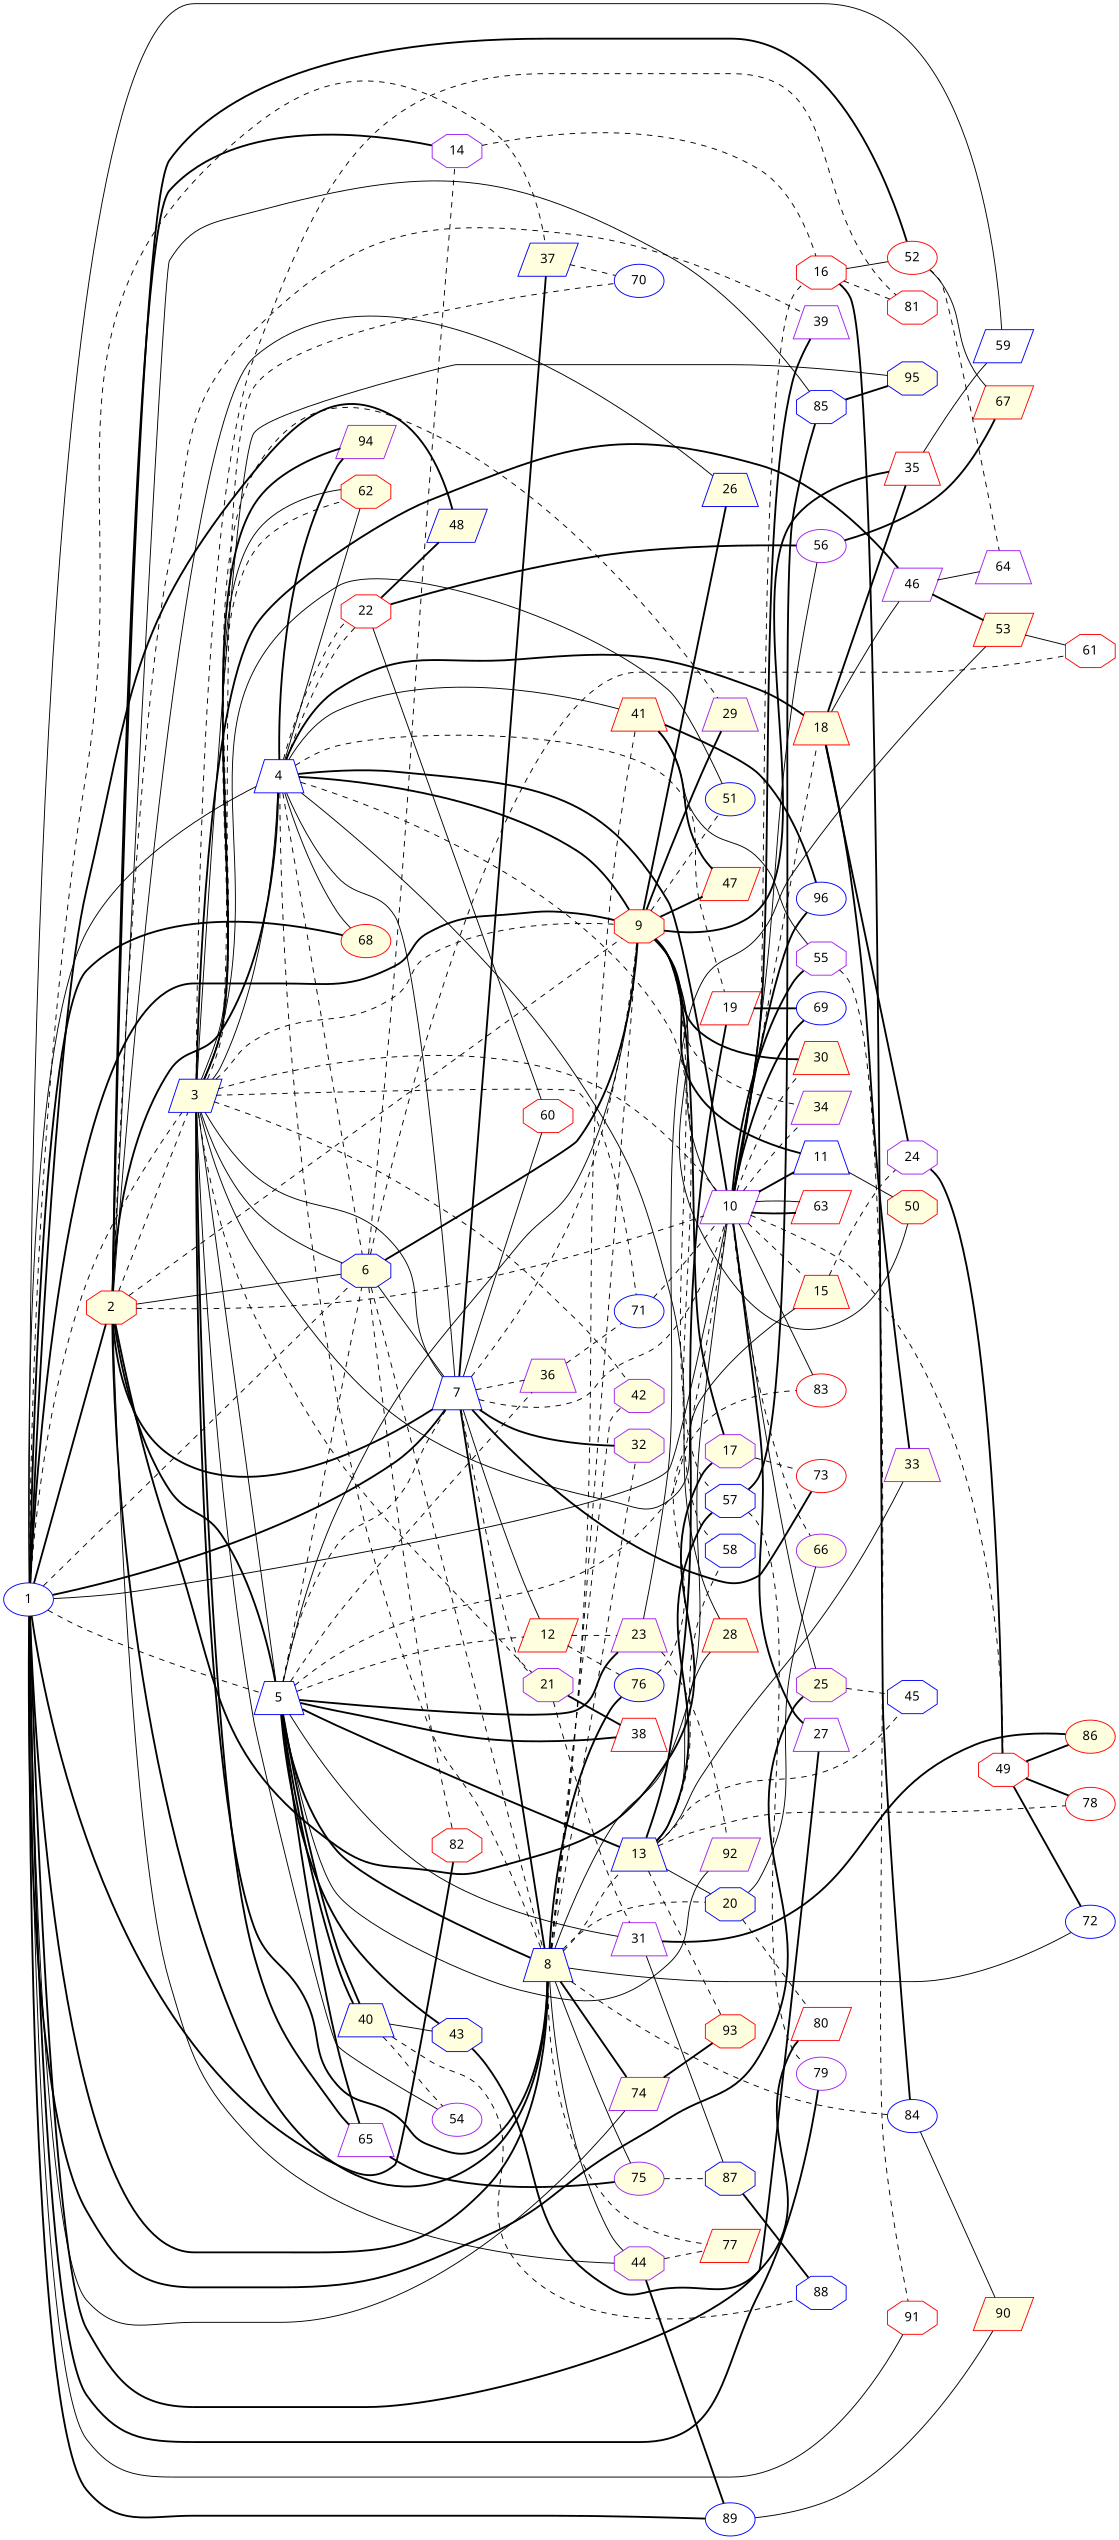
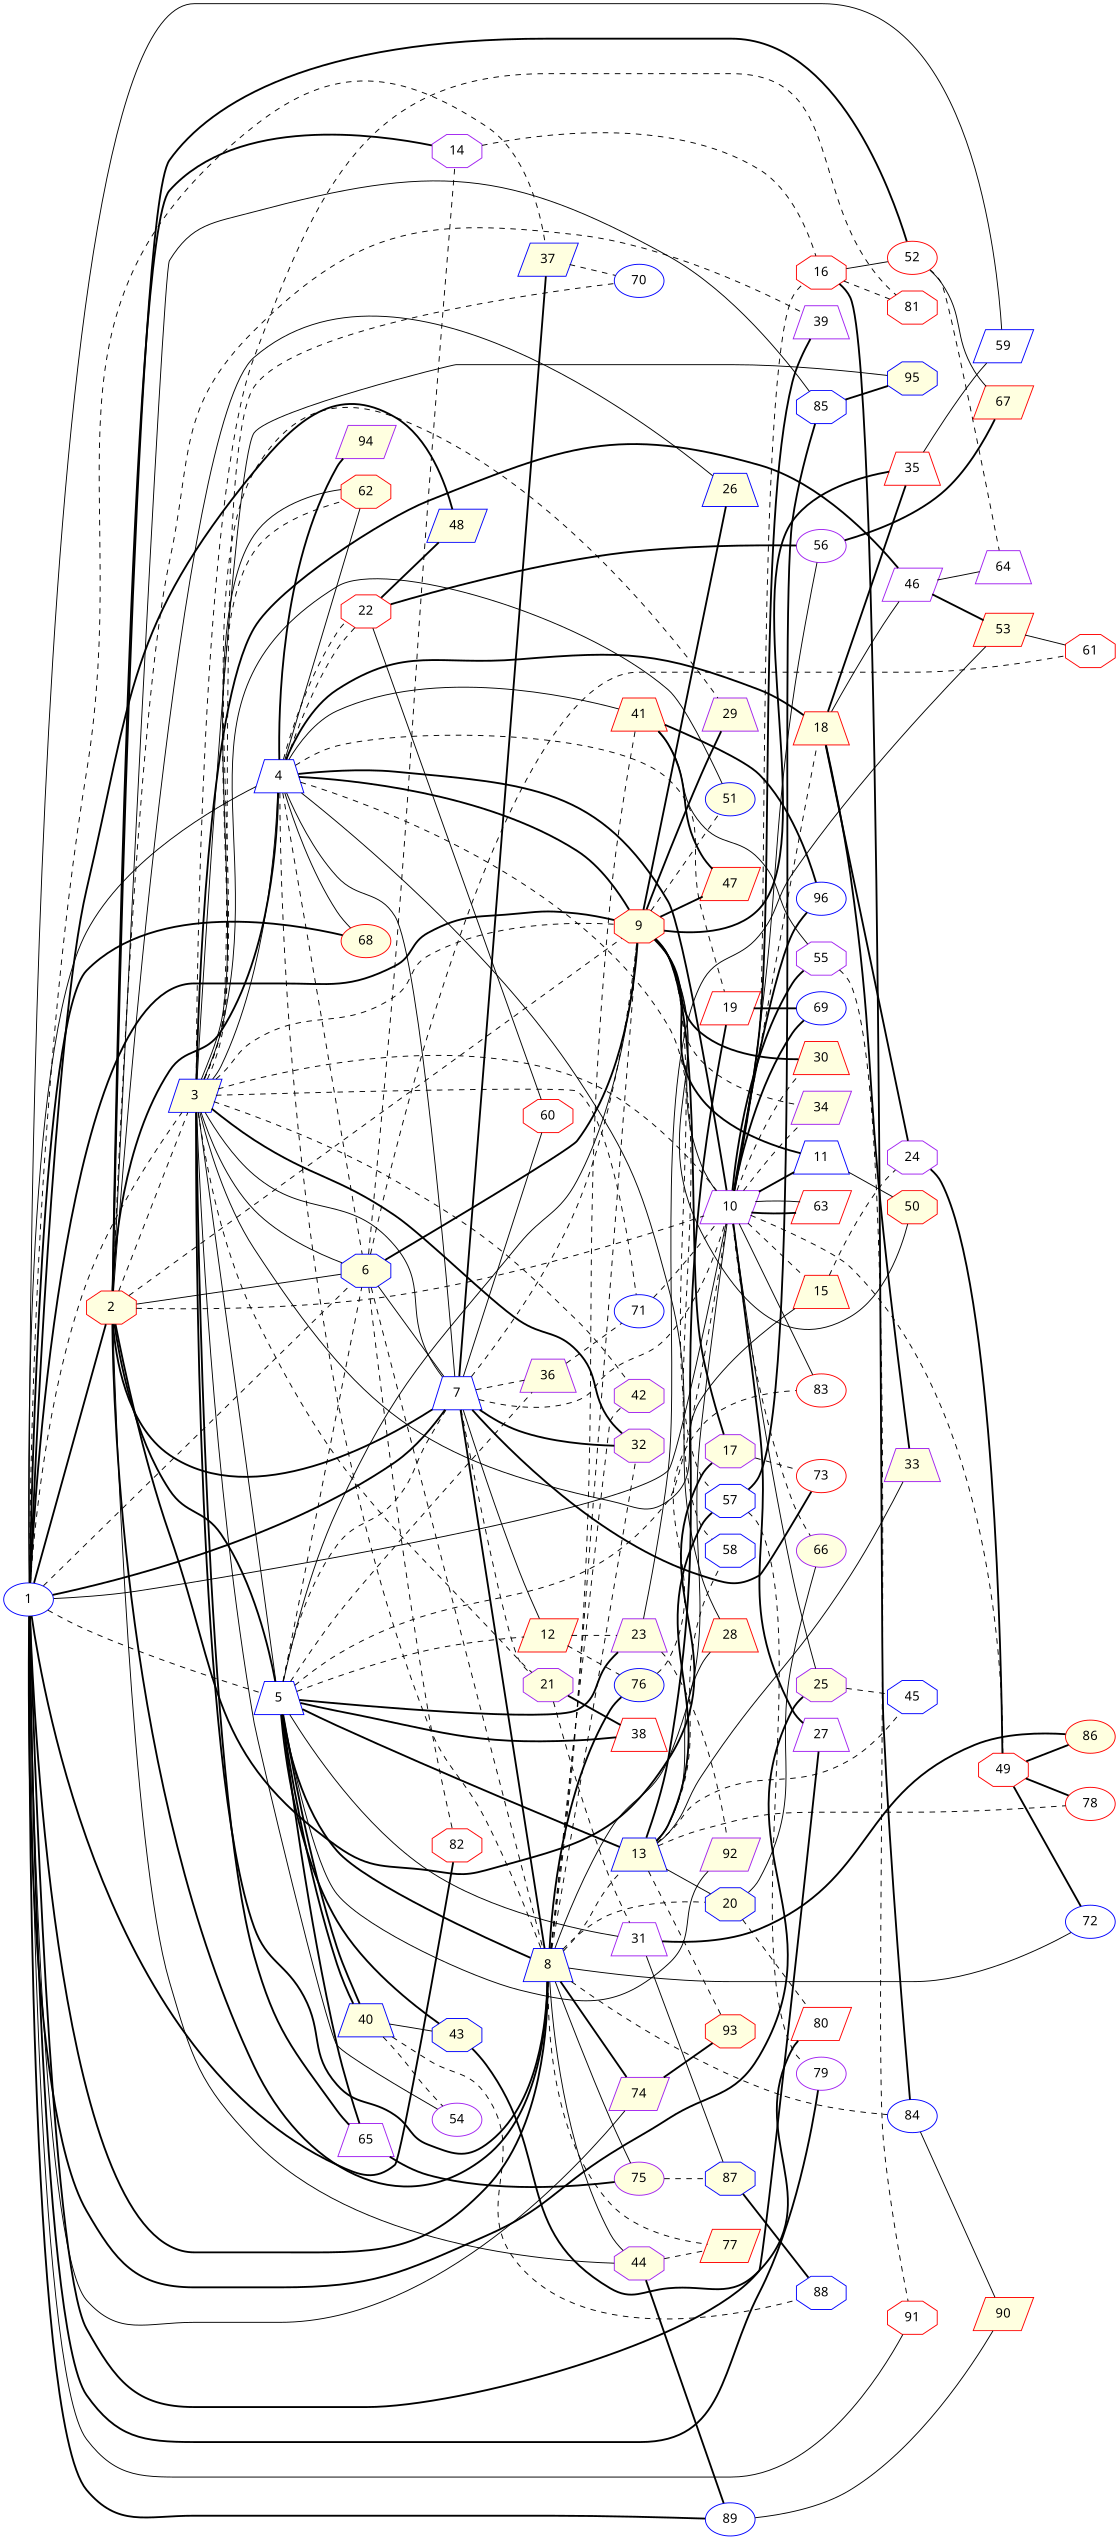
edge "94" -- "3": now "32" -- "3"
